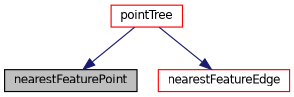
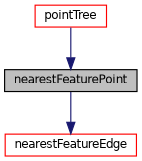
edge "pointTree" -> "nearestFeatureEdge": now "nearestFeaturePoint" -> "nearestFeatureEdge"
